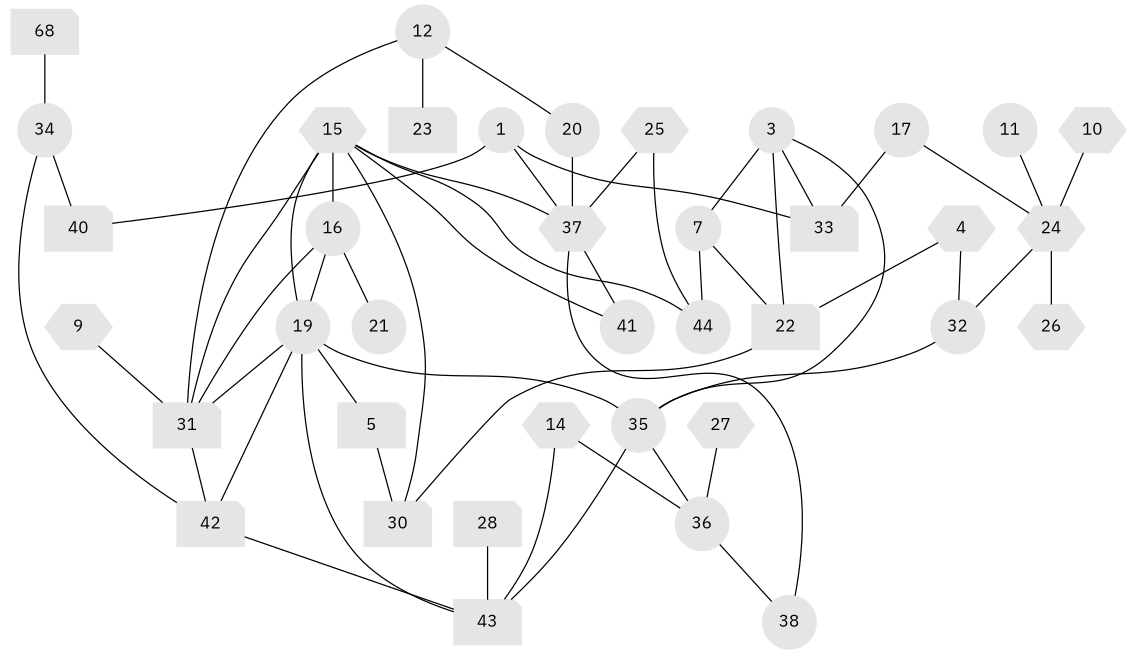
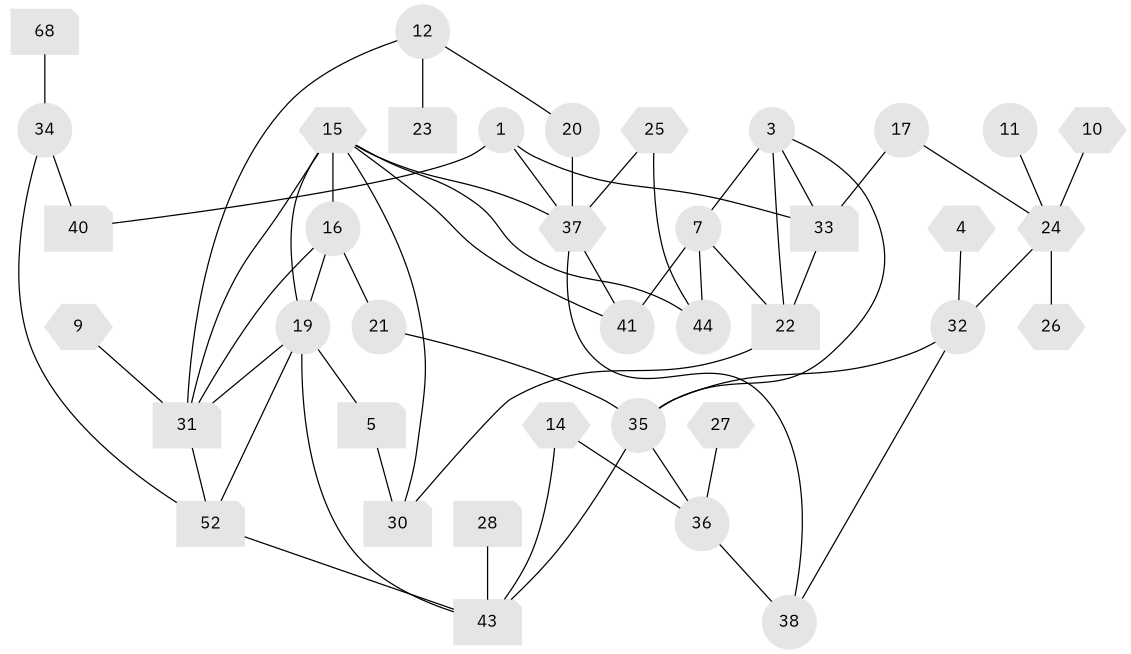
edge "7" -- "41": added
edge "4" -- "22": now "33" -- "22"
edge "19" -- "35": now "21" -- "35"
edge "32" -- "38": added
node "42": label "42" -> "52"
